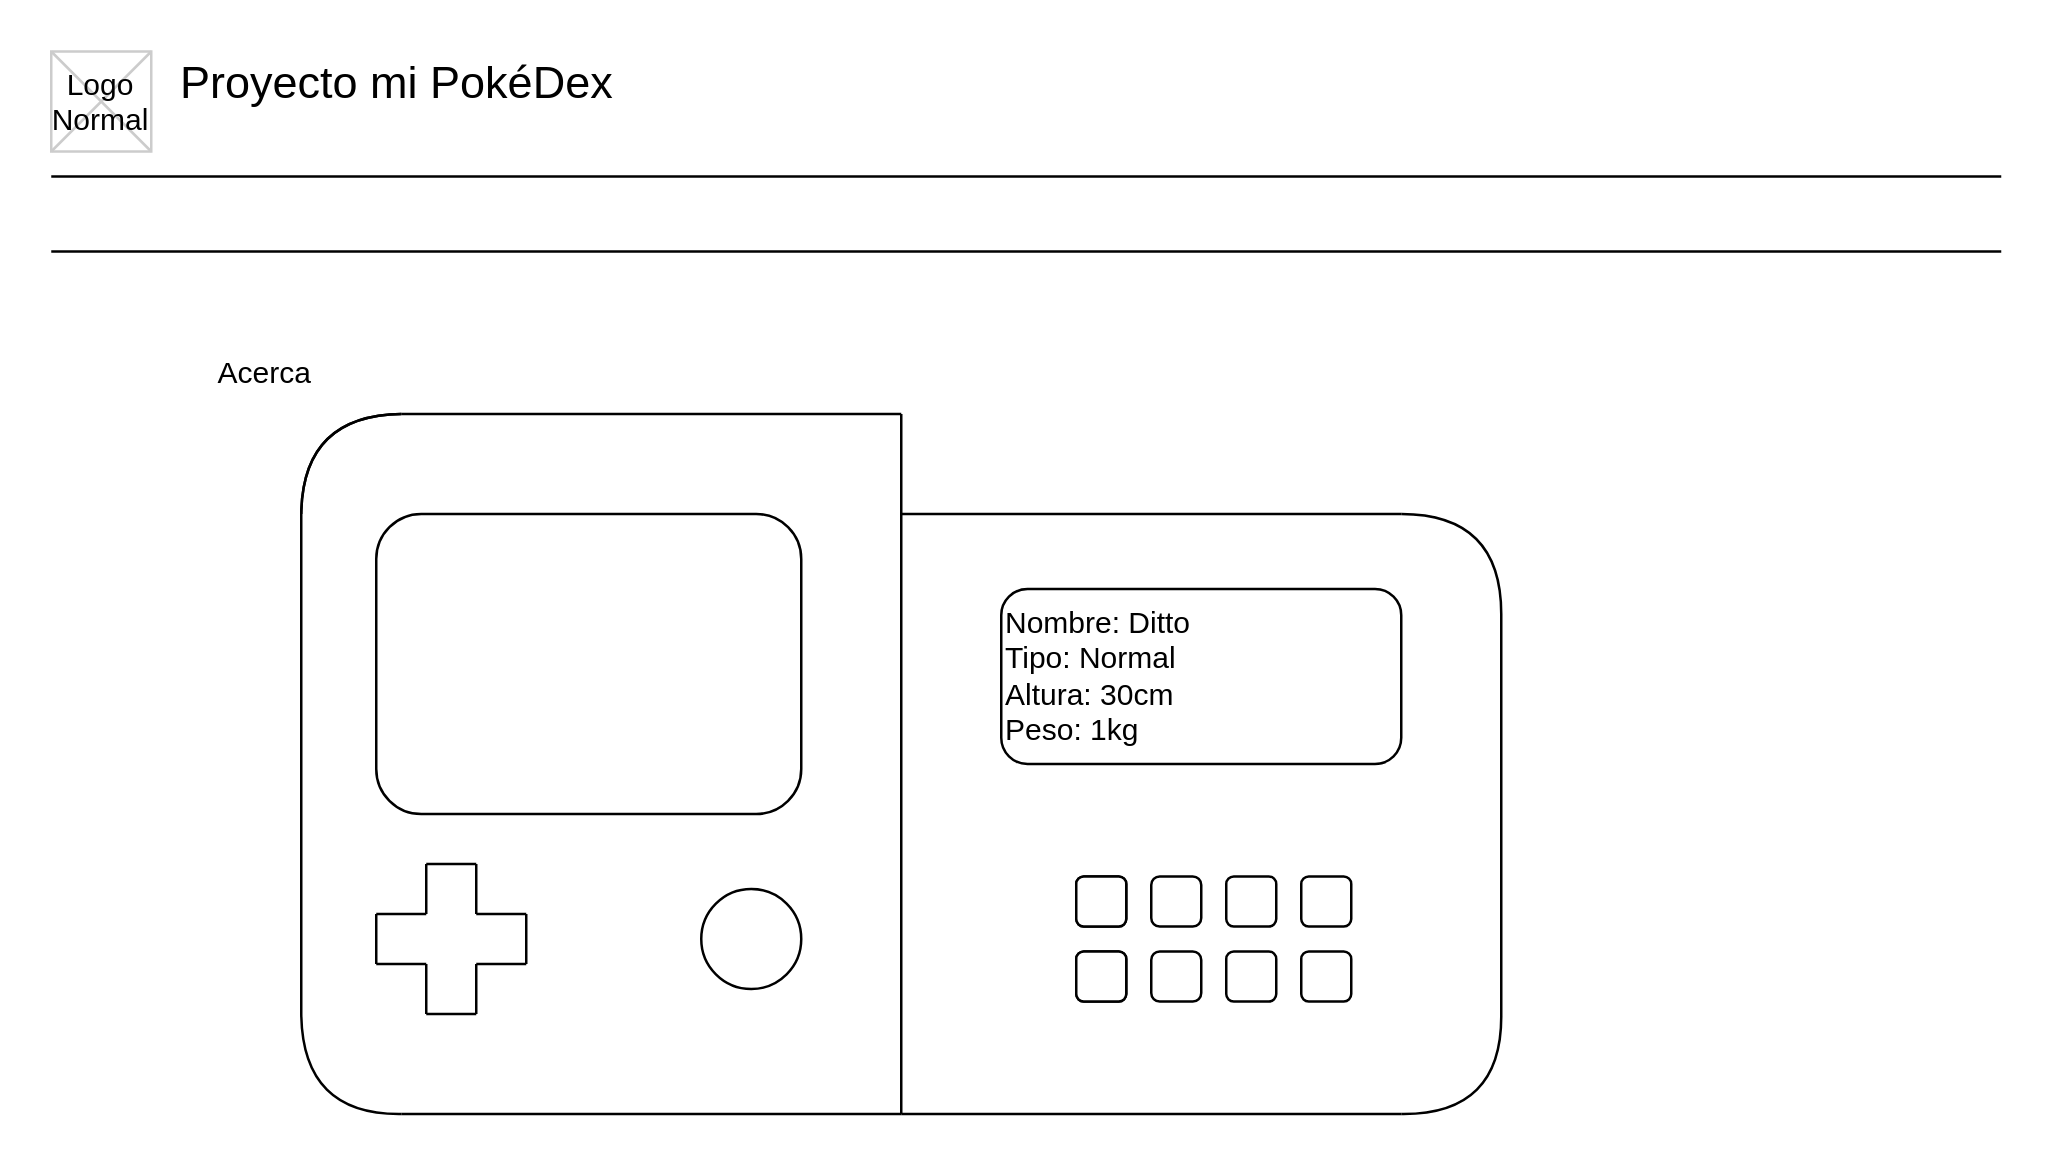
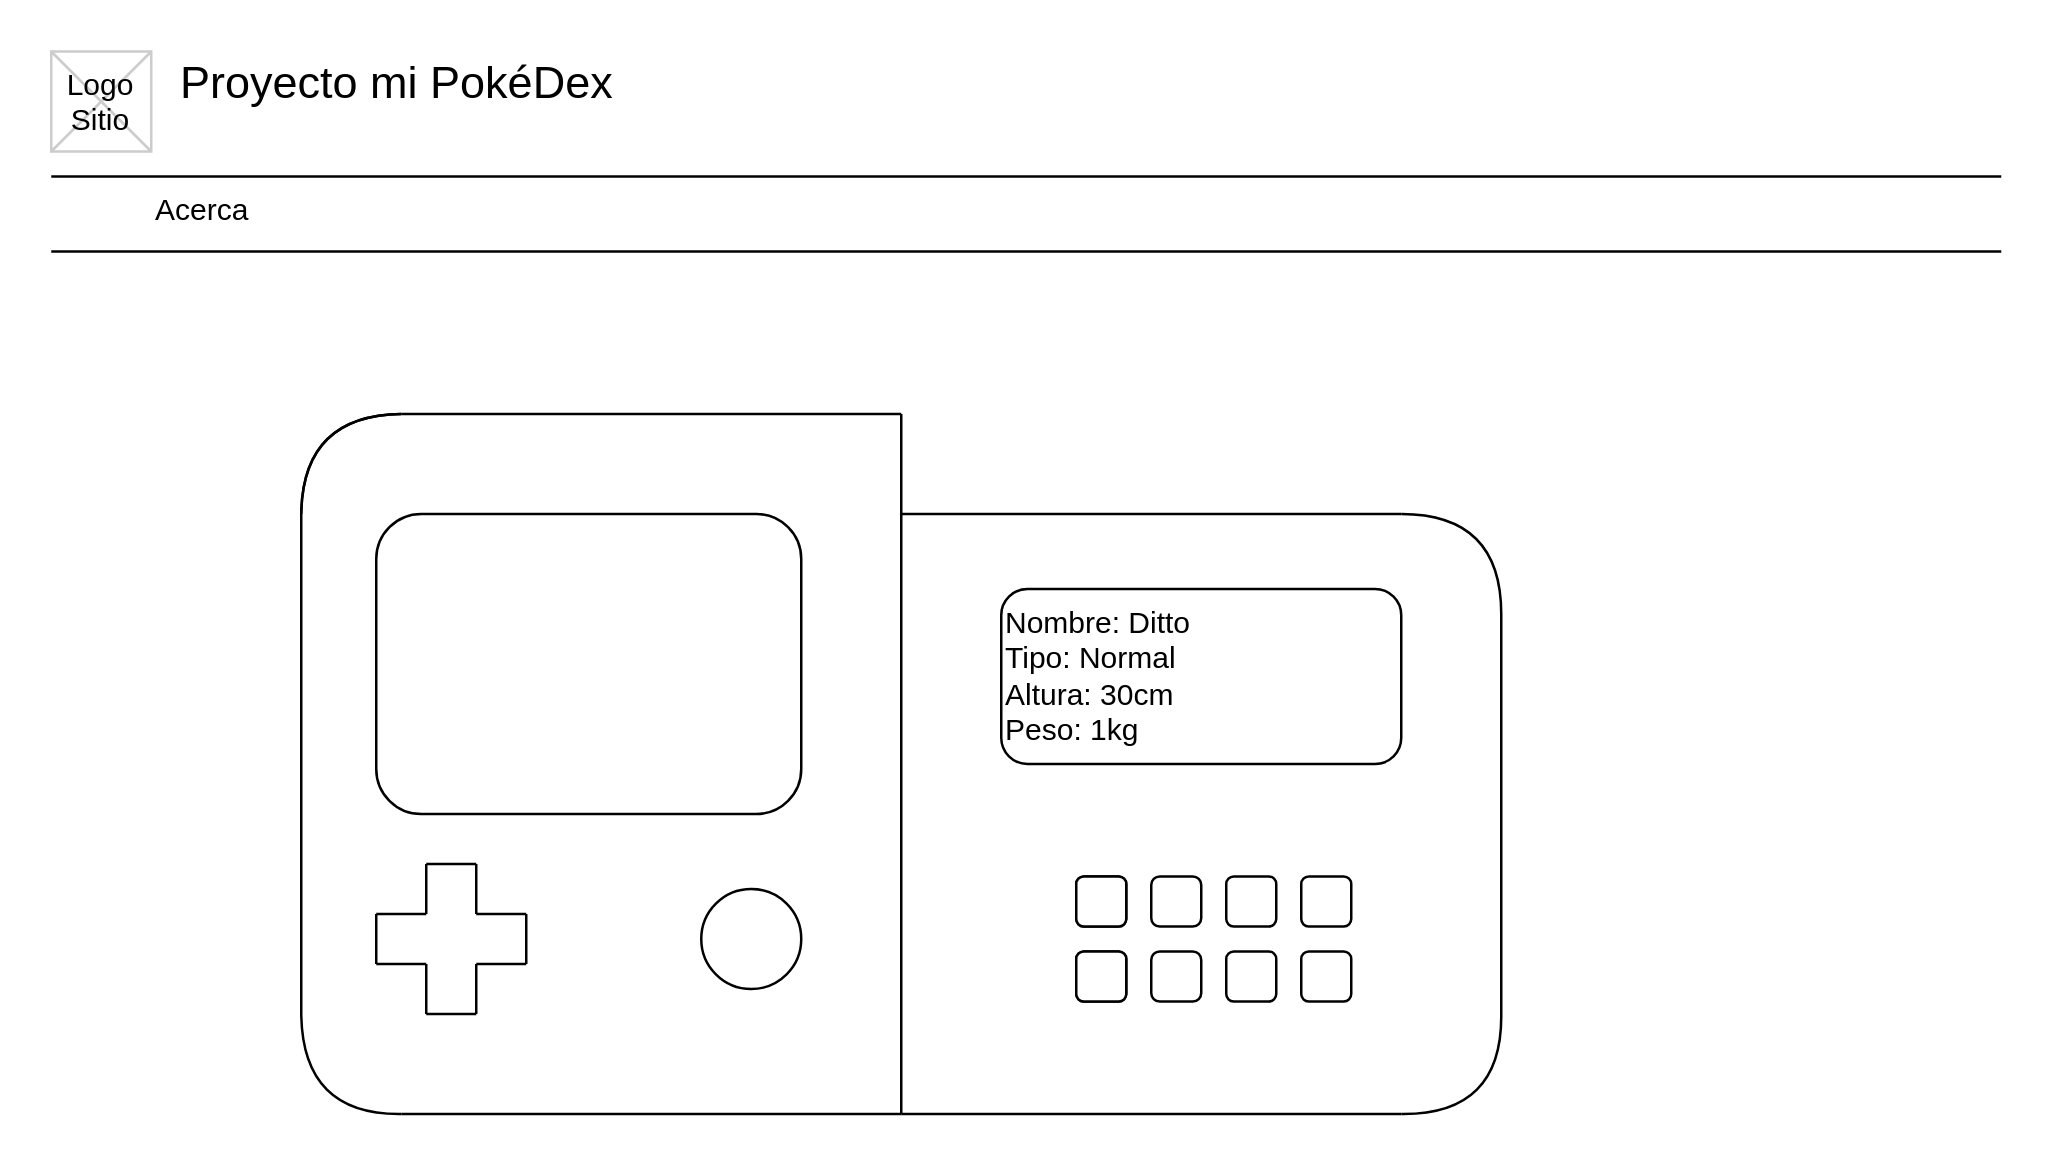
node "Logo Normal": label "Logo Normal" -> "Logo Sitio"
node "Acerca": moved (251, 376) -> (189, 214)
